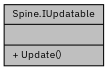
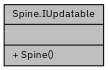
node "Spine.IUpdatable": text "+ Update()" -> "+ Spine()"
